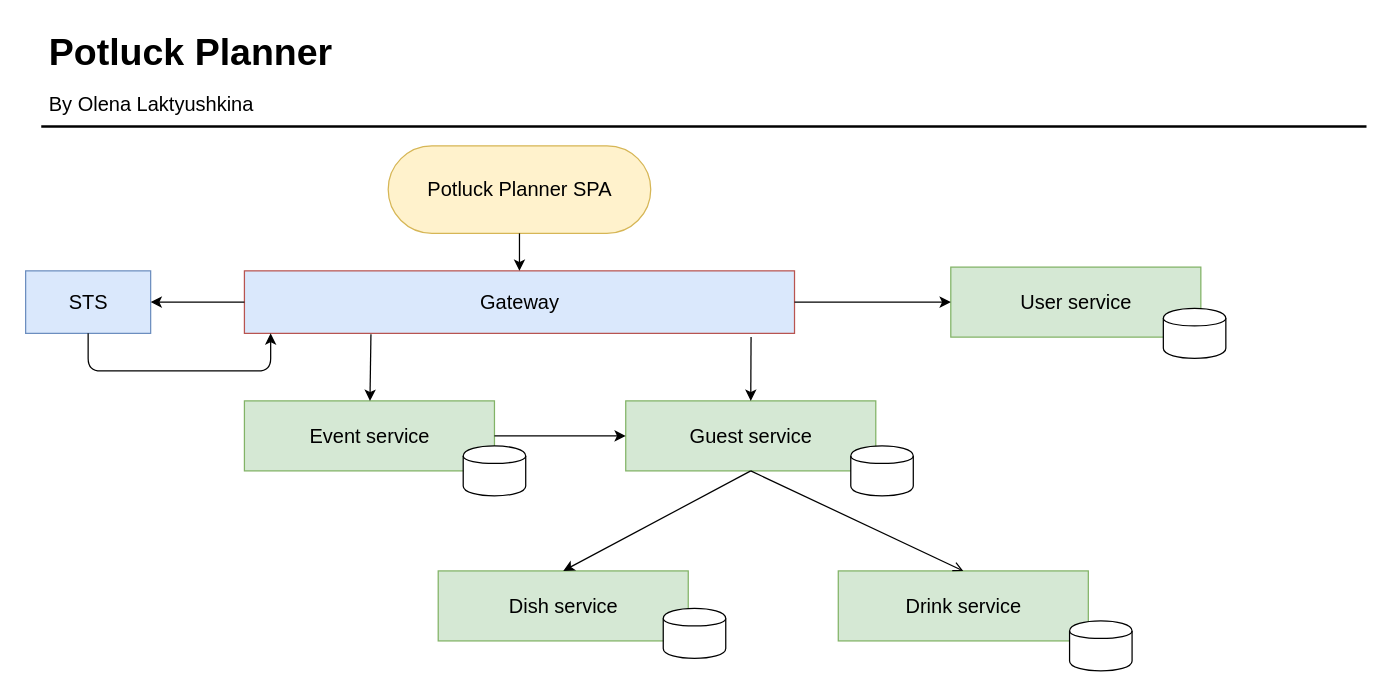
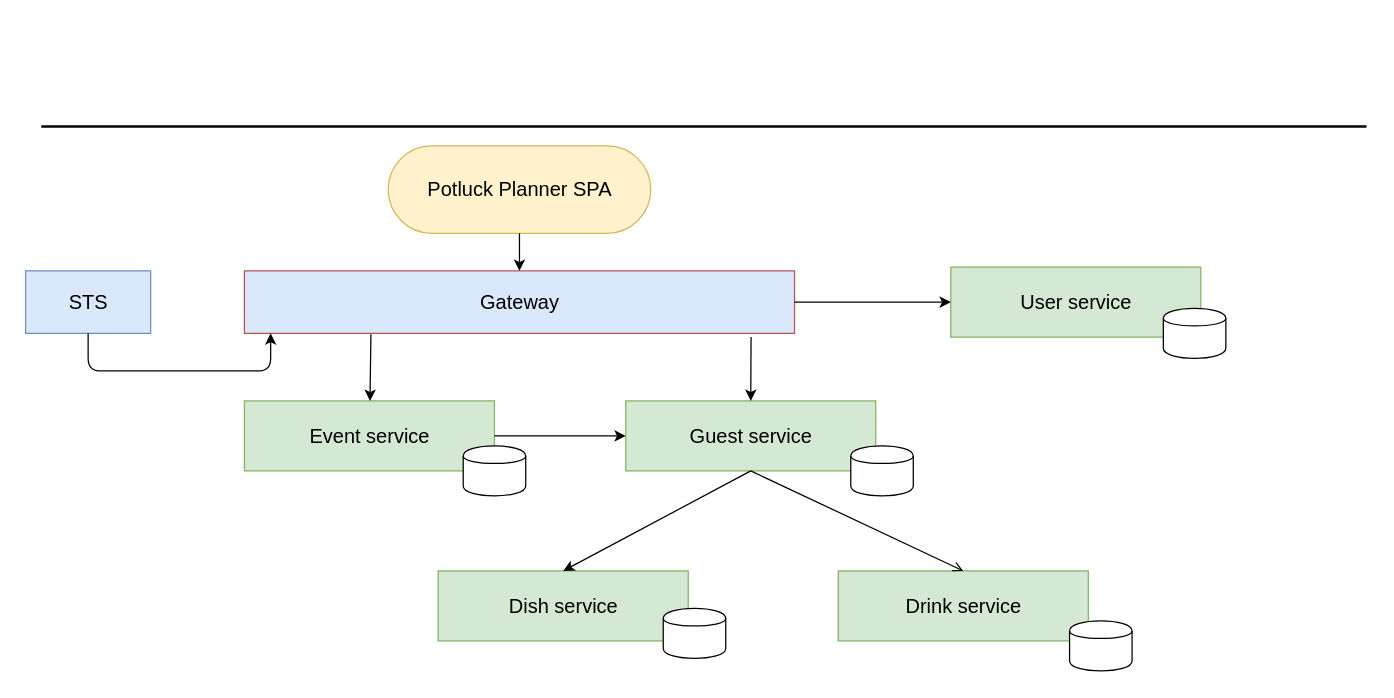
node "Potluck Planner": removed
node "By Olena Laktyushkina": removed
edge "Gateway" -> "STS": removed
